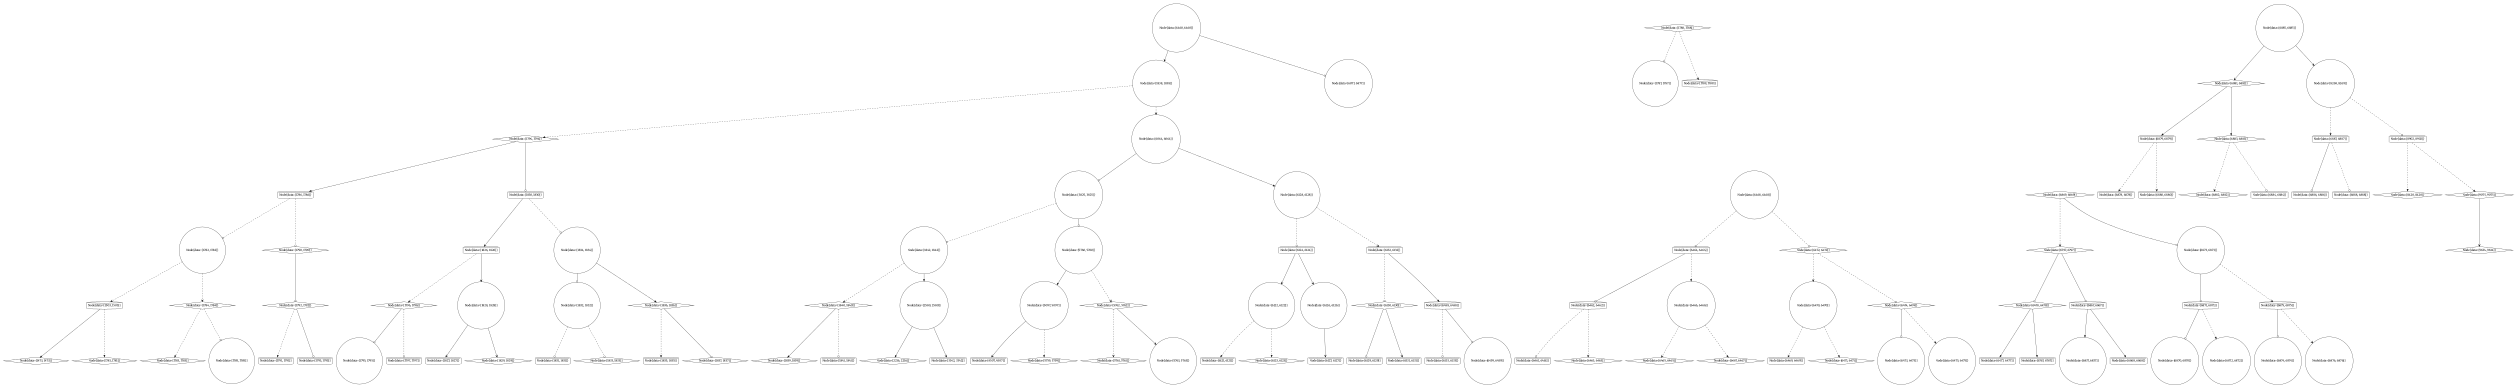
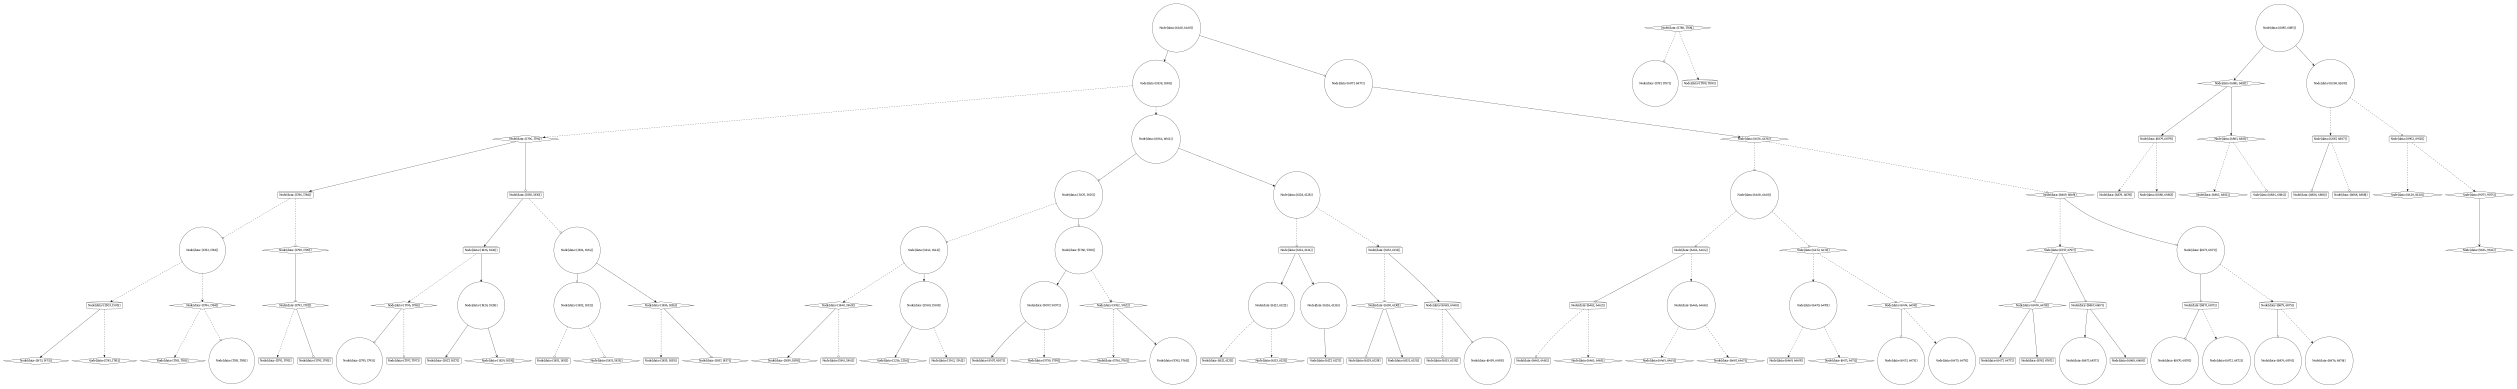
node "Node{data=[6476, 6476]}": added
edge "Node{data=[2580, 2580]}" -> "Node{data=[3342, 3342]}": style solid -> dashed
